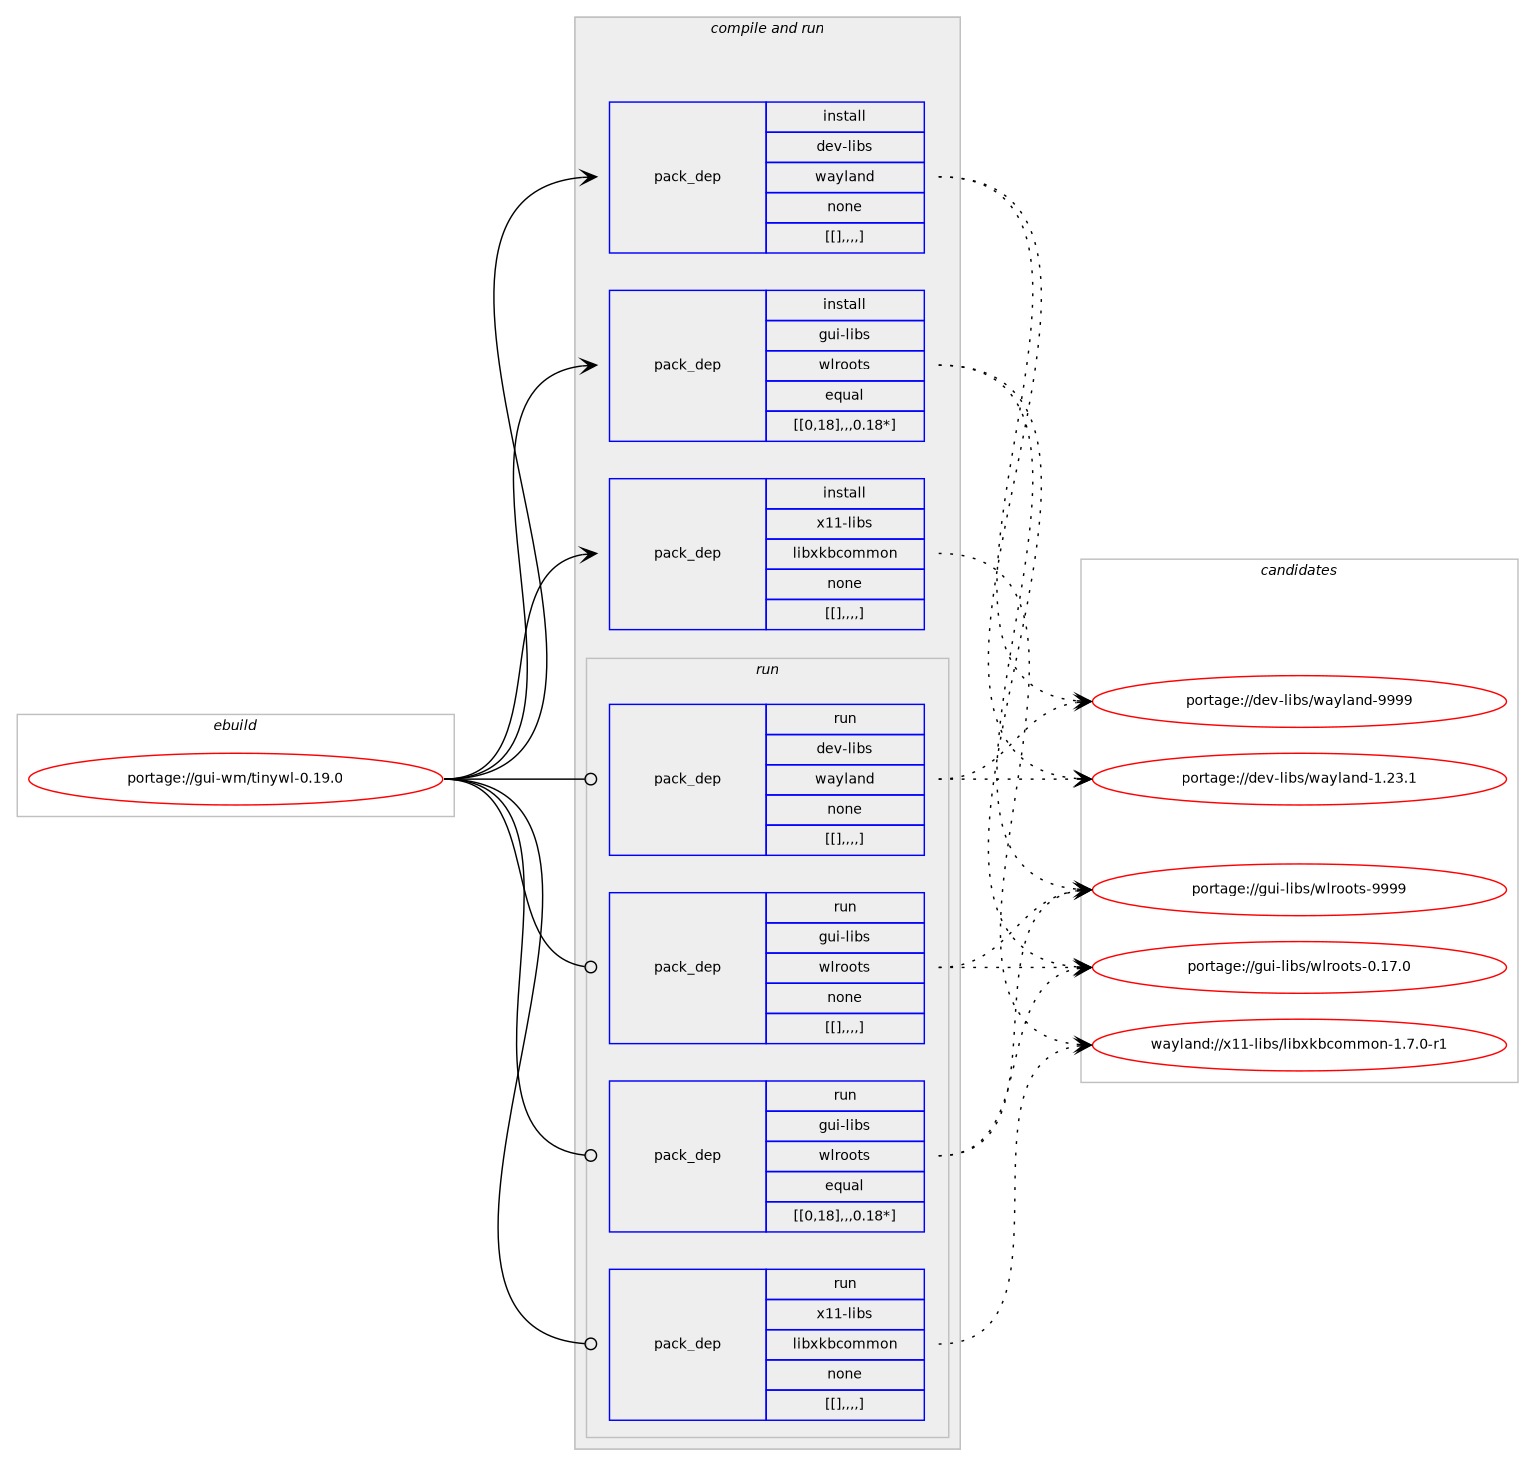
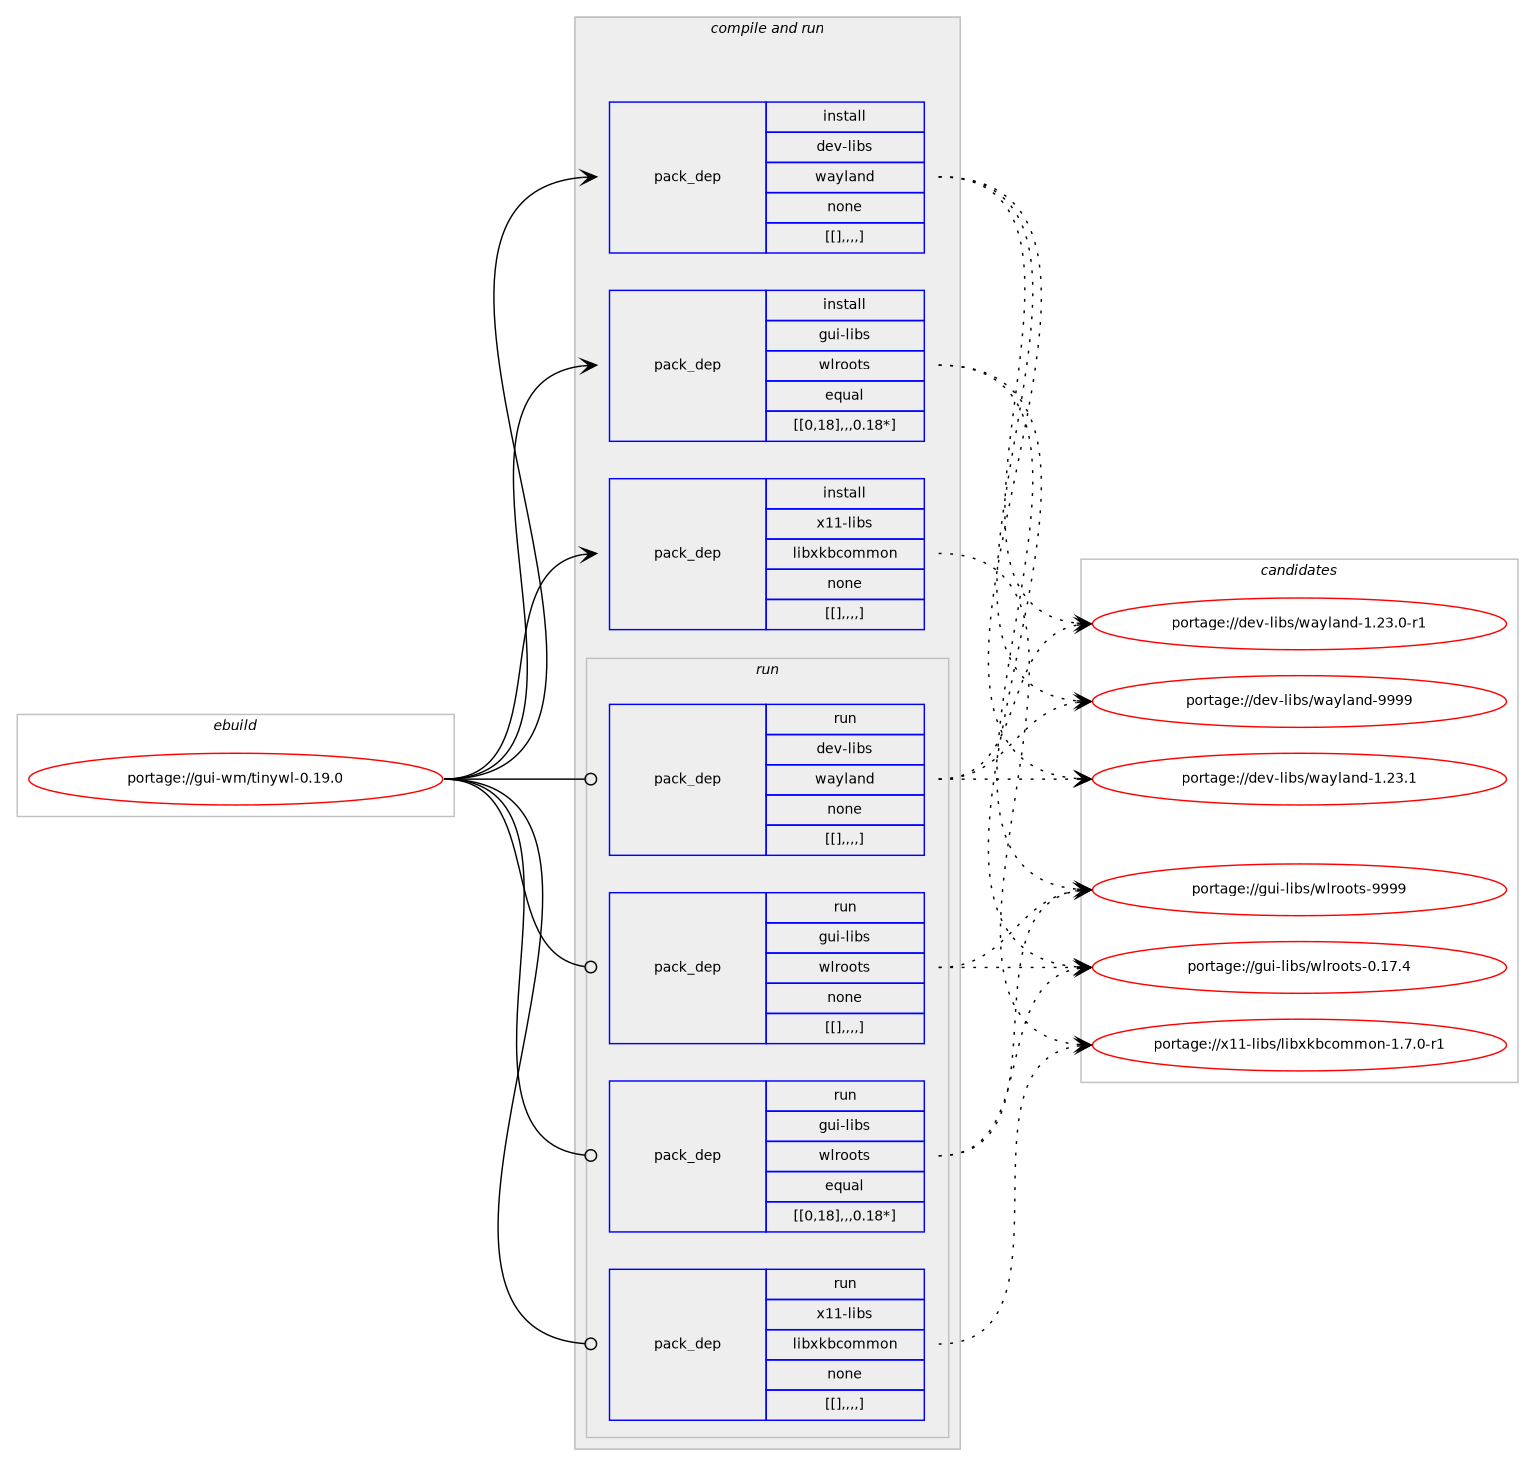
node "portage://dev-libs/wayland-1.23.0-r1": added
node "portage://gui-libs/wlroots-0.17.0": label "portage://gui-libs/wlroots-0.17.0" -> "portage://gui-libs/wlroots-0.17.4"
node "wayland://x11-libs/libxkbcommon-1.7.0-r1": label "wayland://x11-libs/libxkbcommon-1.7.0-r1" -> "portage://x11-libs/libxkbcommon-1.7.0-r1"
